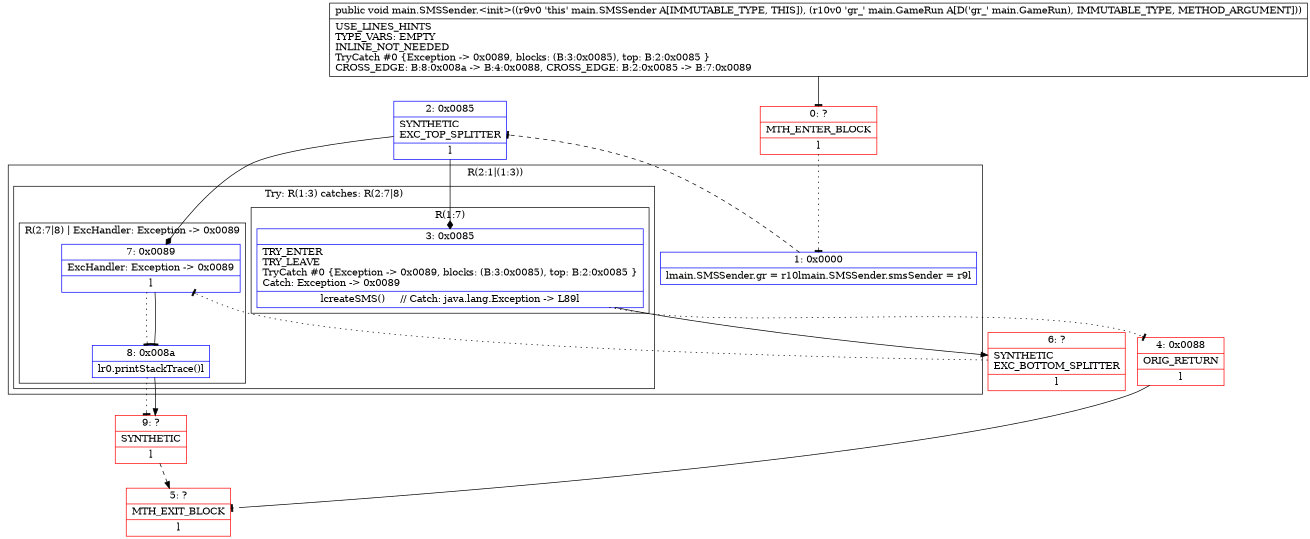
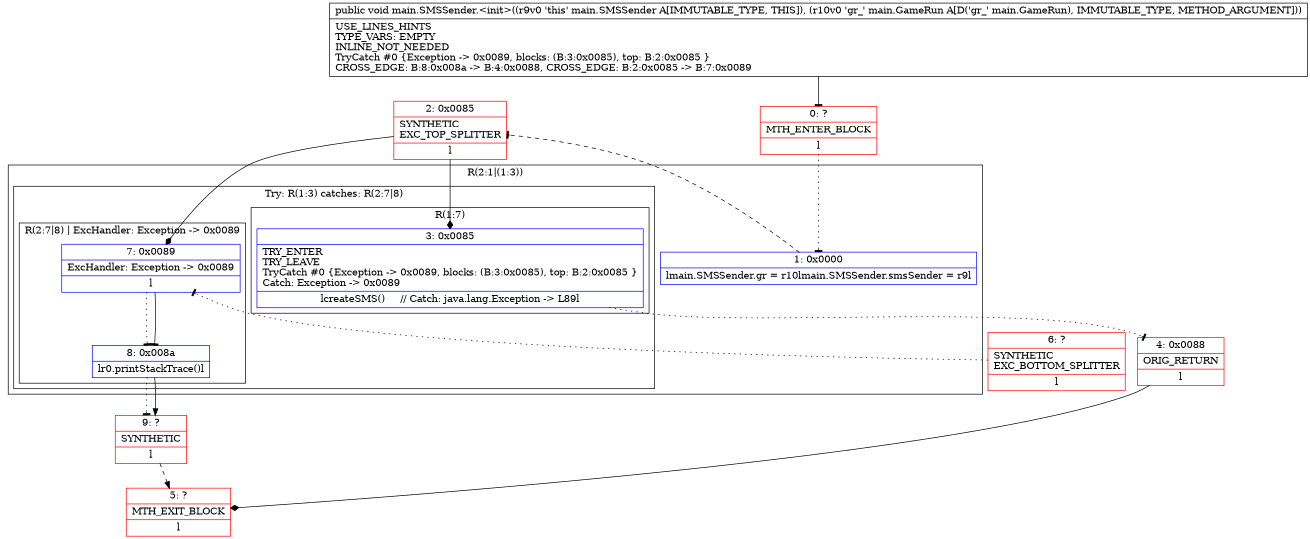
node "2: 0x0085": color blue -> red
edge "3: 0x0085" -> "6: ?": removed
edge "4: 0x0088" -> "5: ?": arrowhead tee -> diamond
